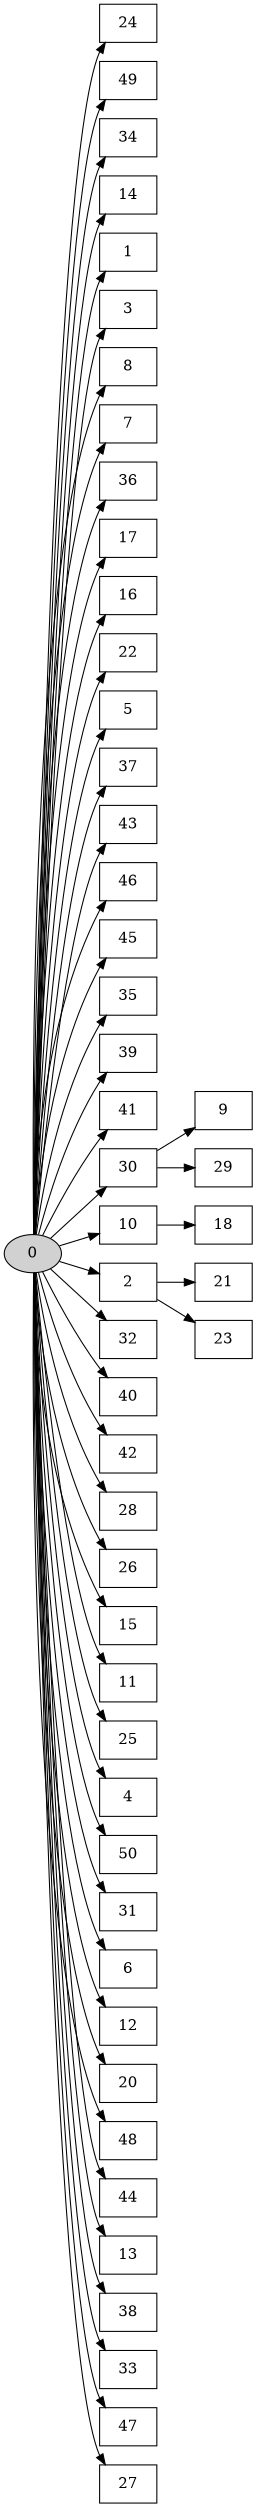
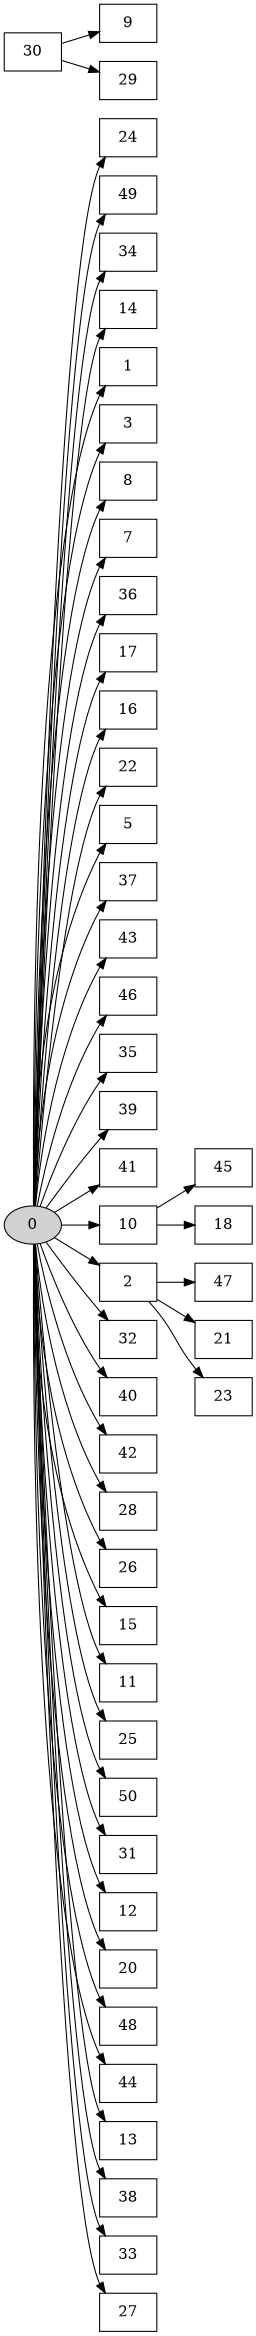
edge "0" -> "45": now "10" -> "45"
edge "0" -> "30": removed
node "4": removed
edge "0" -> "47": now "2" -> "47"
node "6": removed
